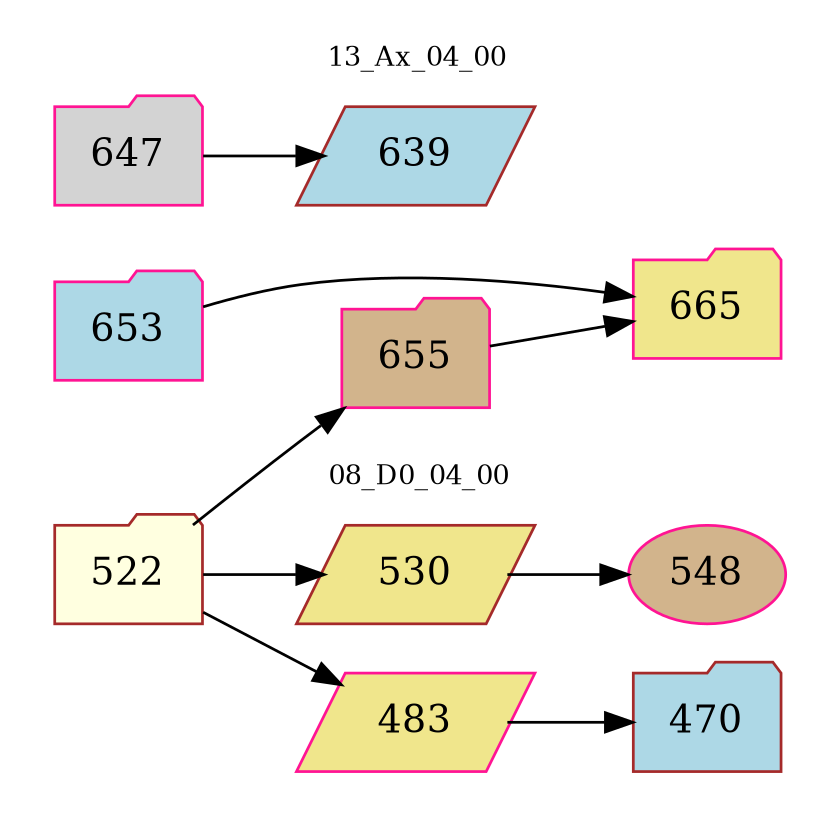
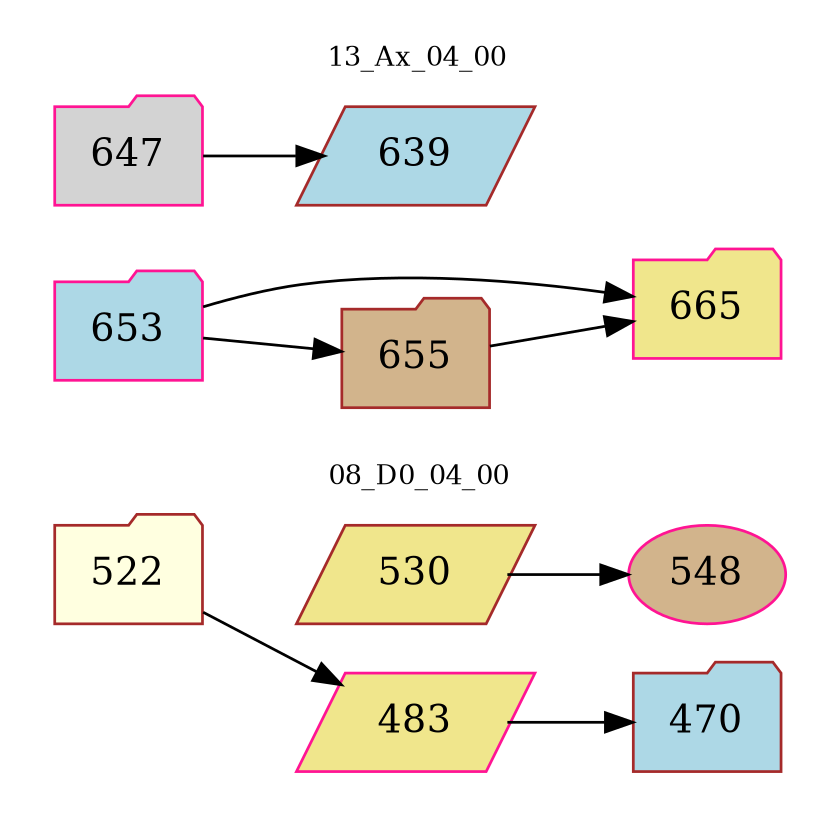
node "655": color deeppink -> brown
edge "522" -> "655": now "653" -> "655"
edge "522" -> "530": removed
